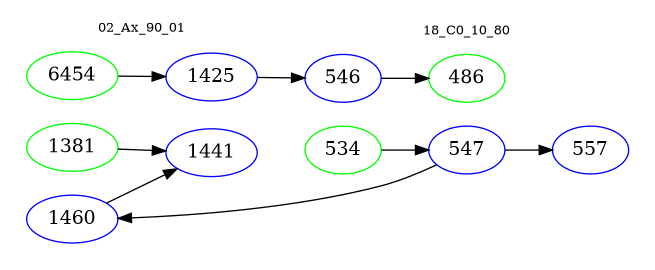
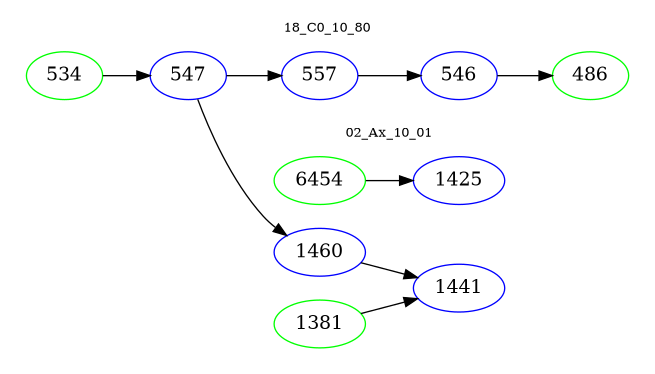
cluster "02_Ax_90_01": label "02_Ax_90_01" -> "02_Ax_10_01"
edge "1425" -> "546": now "557" -> "546"
